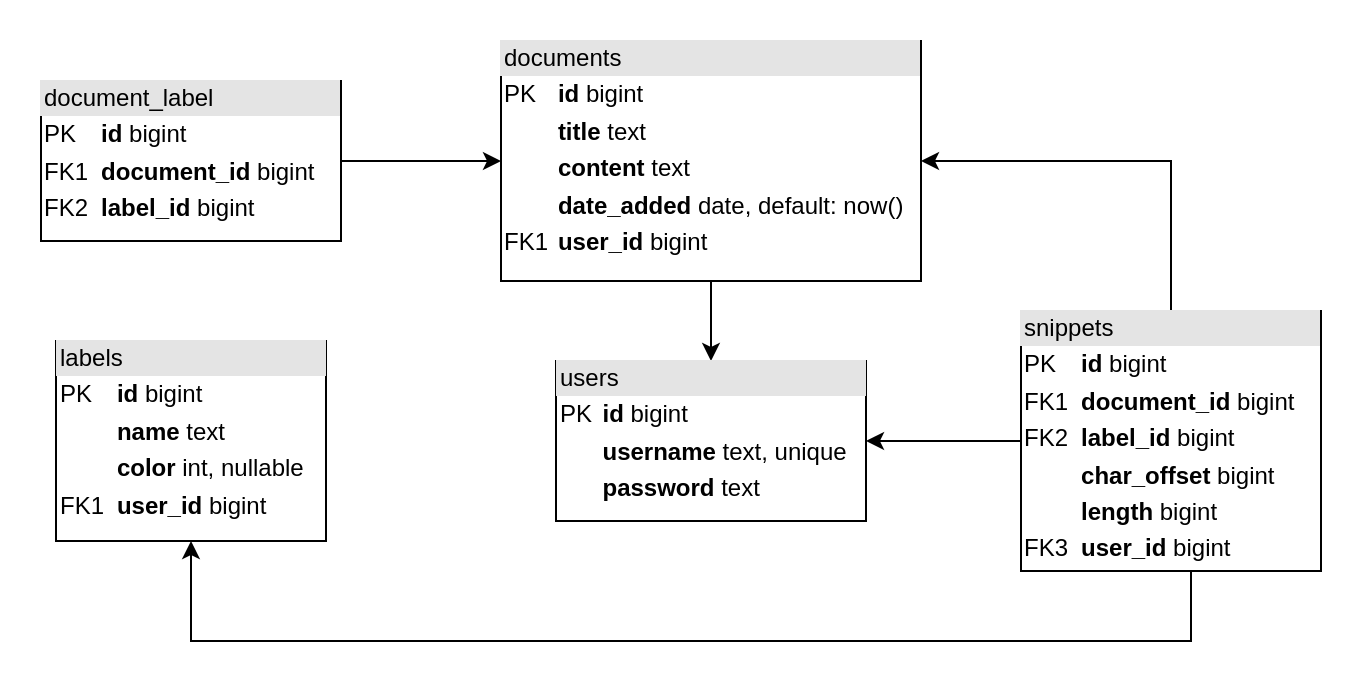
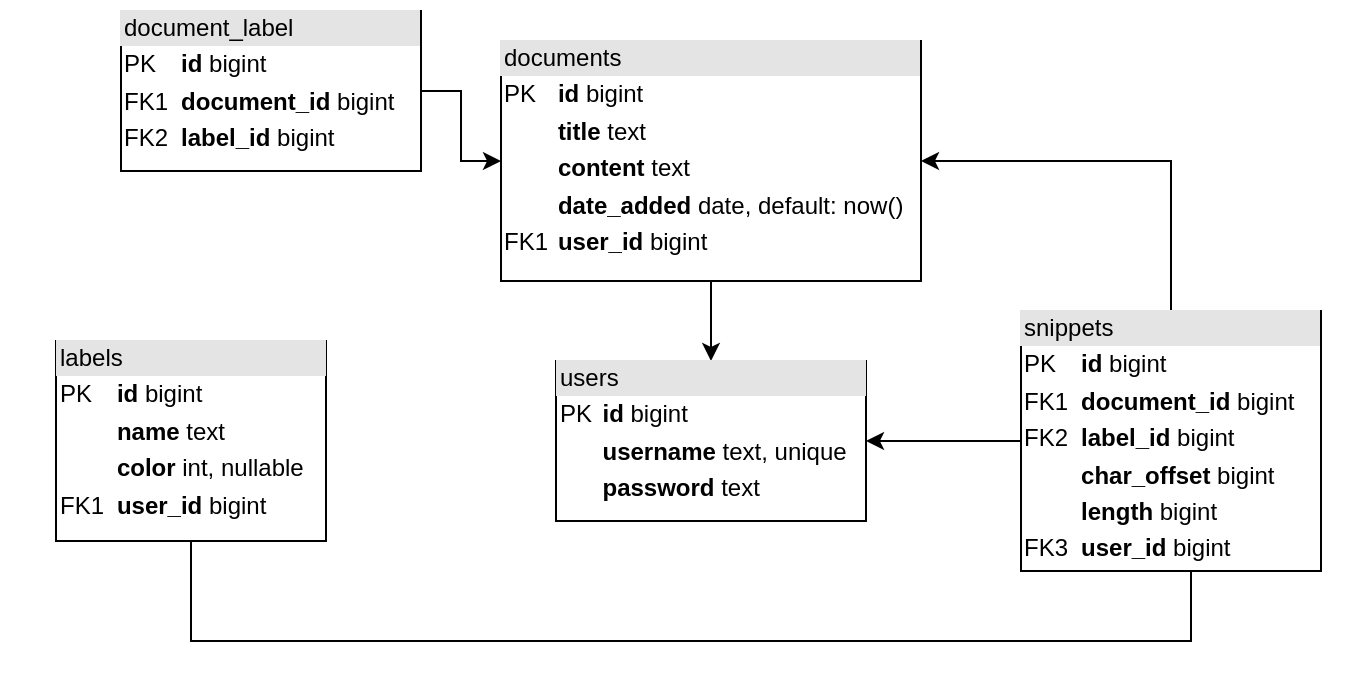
node "document_label PK id bigint FK1 document_id bigint FK2 label_id bigint": moved (191, 161) -> (271, 91)
edge "snippets PK id bigint FK1 document_id bigint FK2 label_id bigint char_offset bigint length bigint FK3 user_id bigint" -> "labels PK id bigint name text color int, nullable FK1 user_id bigint": arrowhead classic -> none
